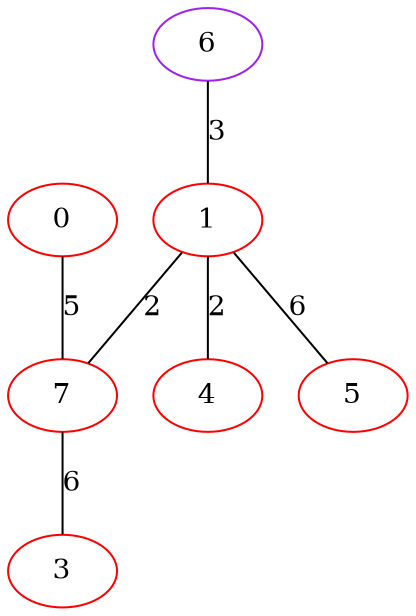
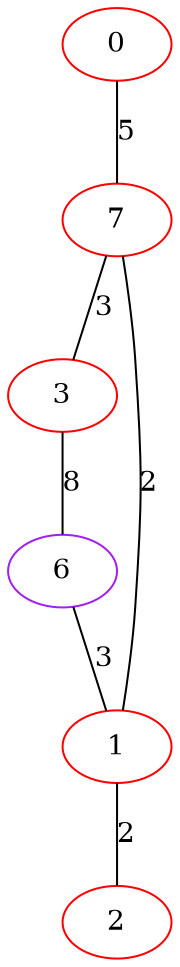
node "4": label "4" -> "2"
node "5": removed
edge "3" -- "6": added, label "8"
edge "7" -- "3": label "6" -> "3"
